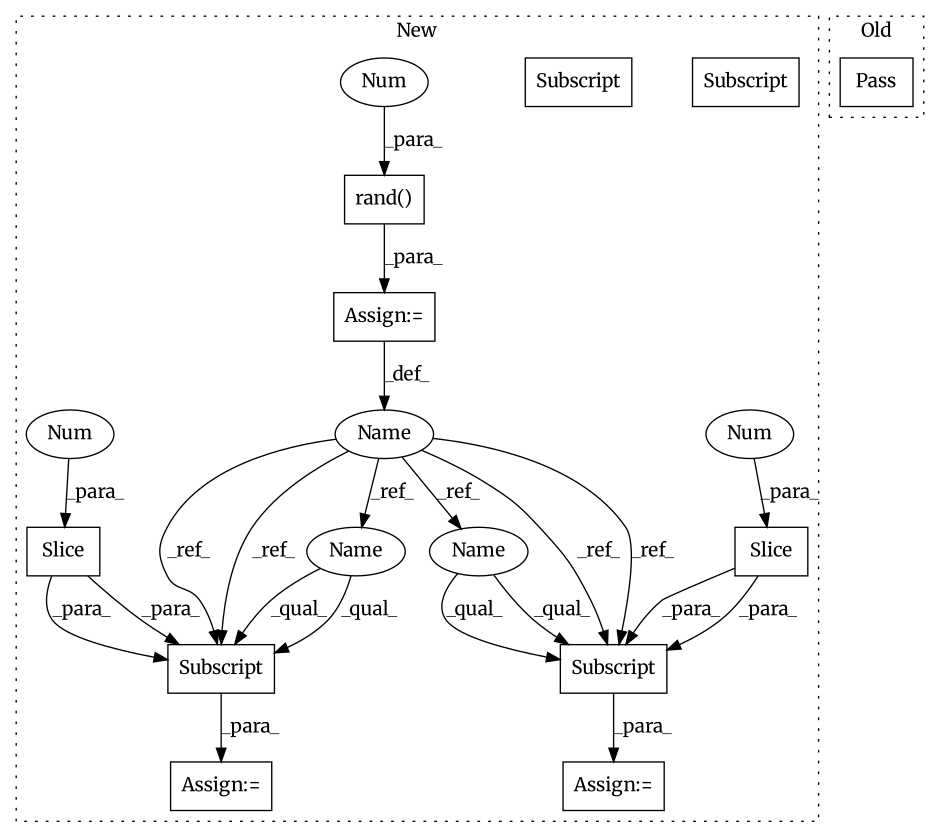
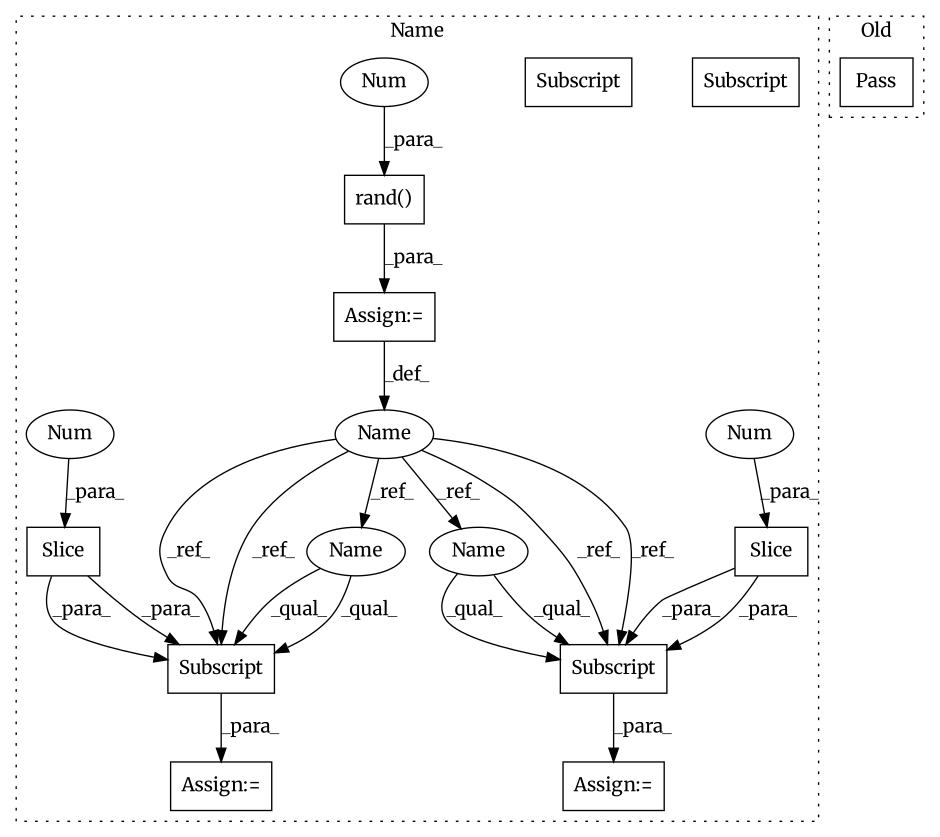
cluster "New": label "New" -> "Name"
